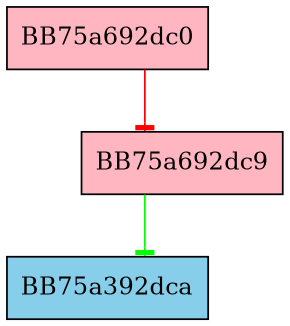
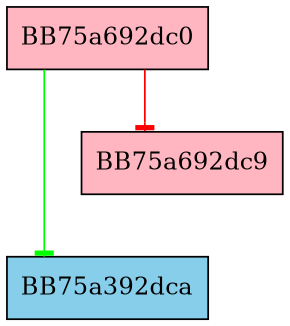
edge "BB75a692dc9" -> "BB75a392dca": now "BB75a692dc0" -> "BB75a392dca"
